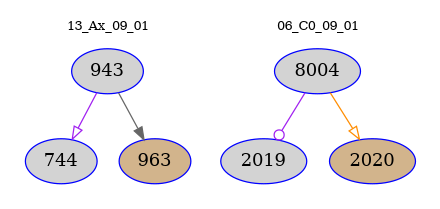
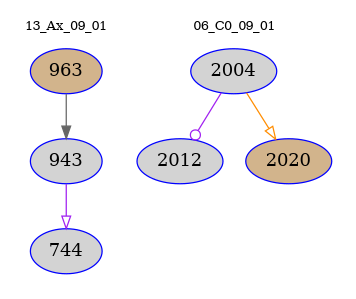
node "8004": label "8004" -> "2004"
edge "943" -> "963": reversed
node "2019": label "2019" -> "2012"
